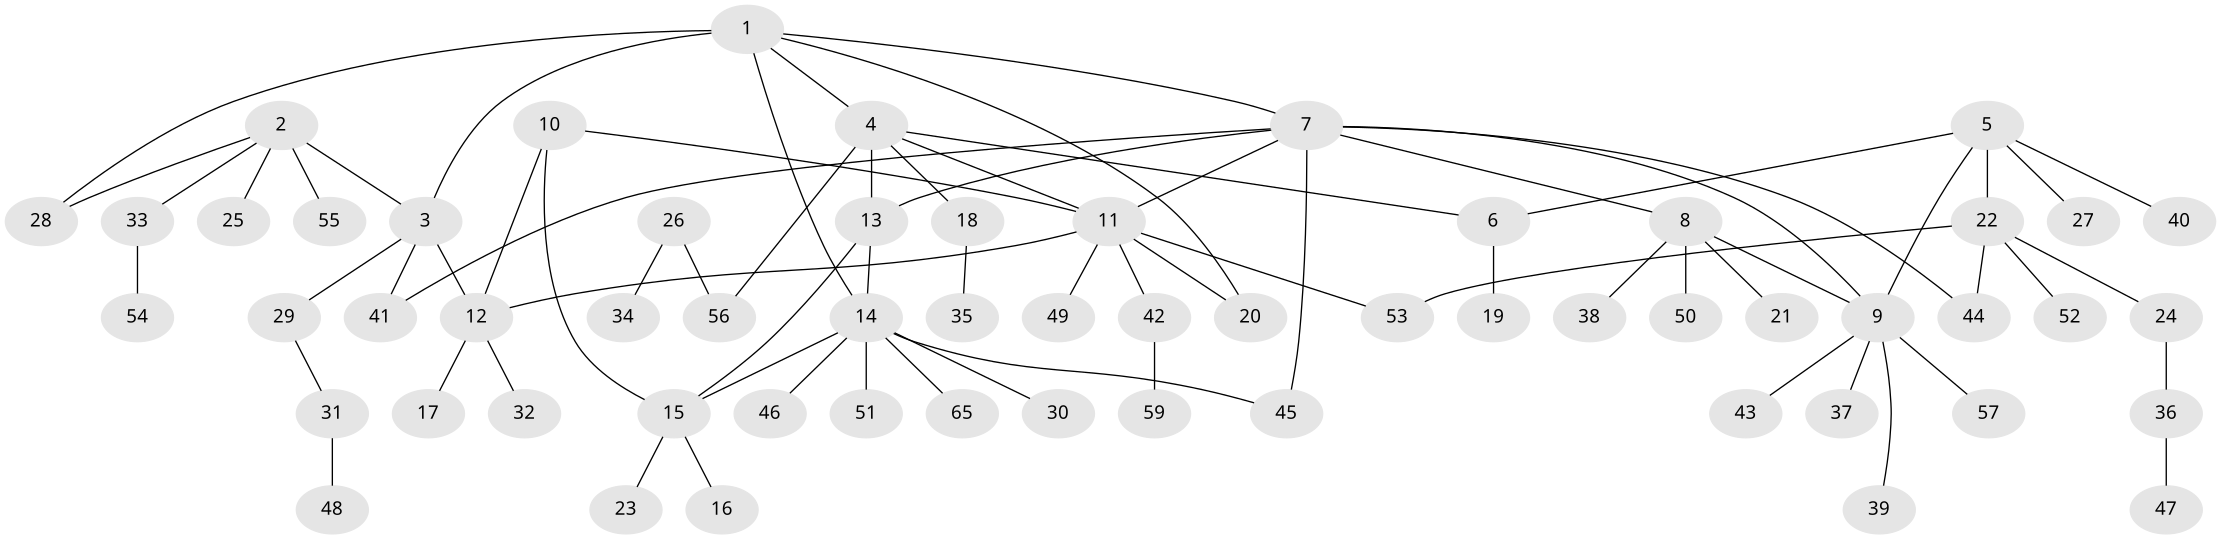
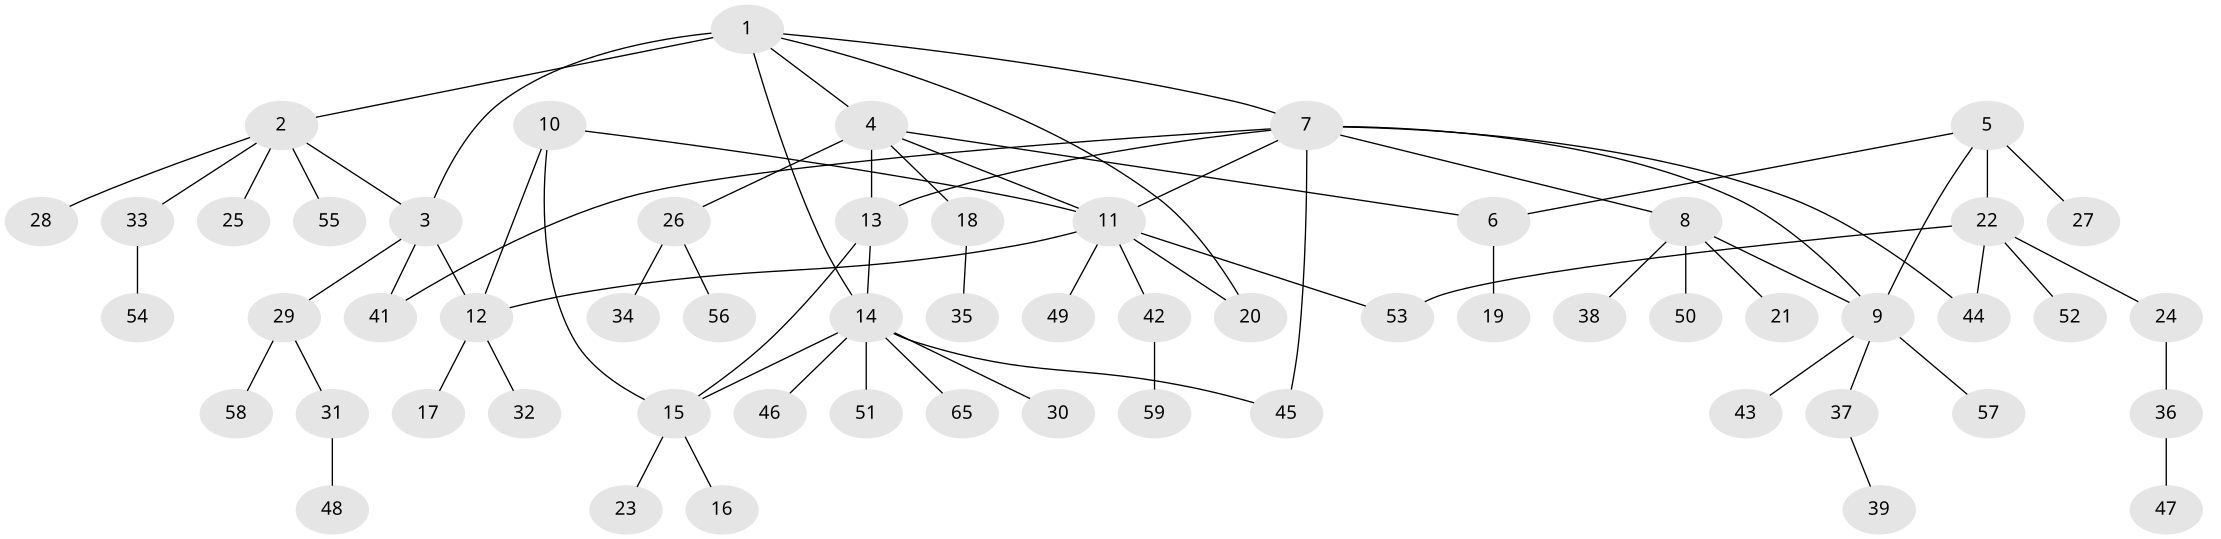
edge "1" -- "28": now "1" -- "2"
edge "4" -- "56": now "4" -- "26"
node "40": removed
node "58": added
edge "9" -- "39": now "37" -- "39"
